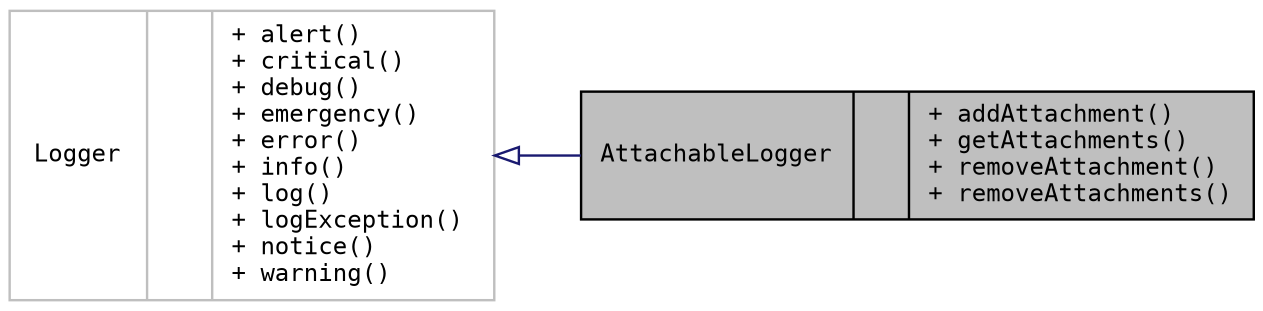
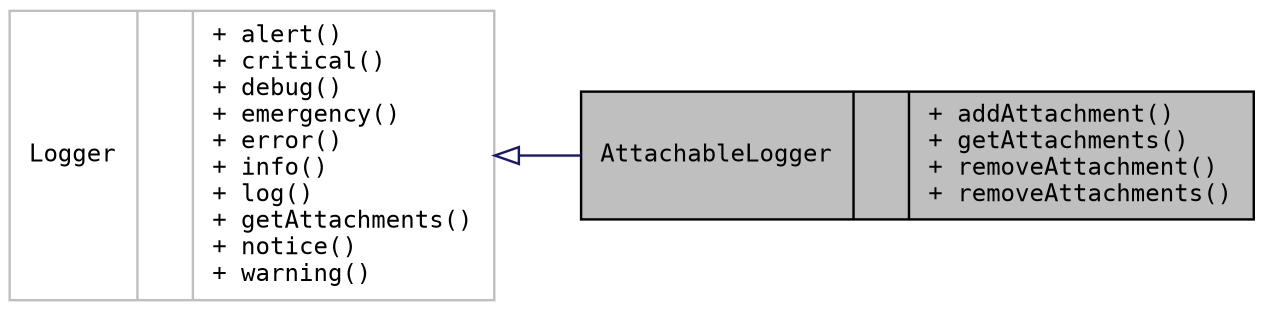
node "Logger": text "+ logException()" -> "+ getAttachments()"
